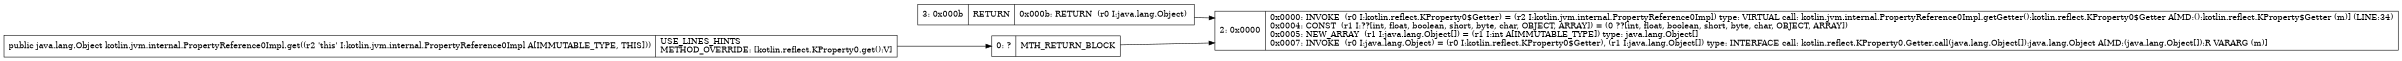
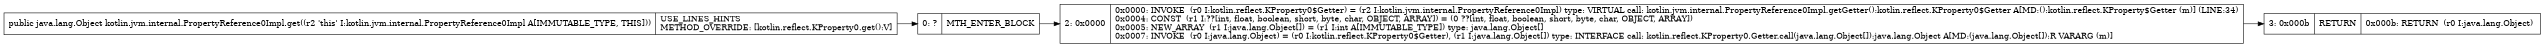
edge "3: 0x000b" -> "2: 0x0000": reversed
node "0: ?": text "MTH_RETURN_BLOCK" -> "MTH_ENTER_BLOCK"
